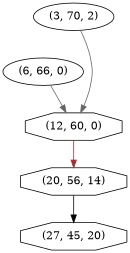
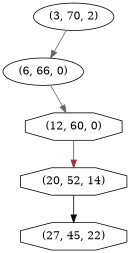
edge "(3, 70, 2)" -> "(12, 60, 0)": now "(3, 70, 2)" -> "(6, 66, 0)"
node "(20, 56, 14)": label "(20, 56, 14)" -> "(20, 52, 14)"
node "(27, 45, 20)": label "(27, 45, 20)" -> "(27, 45, 22)"
